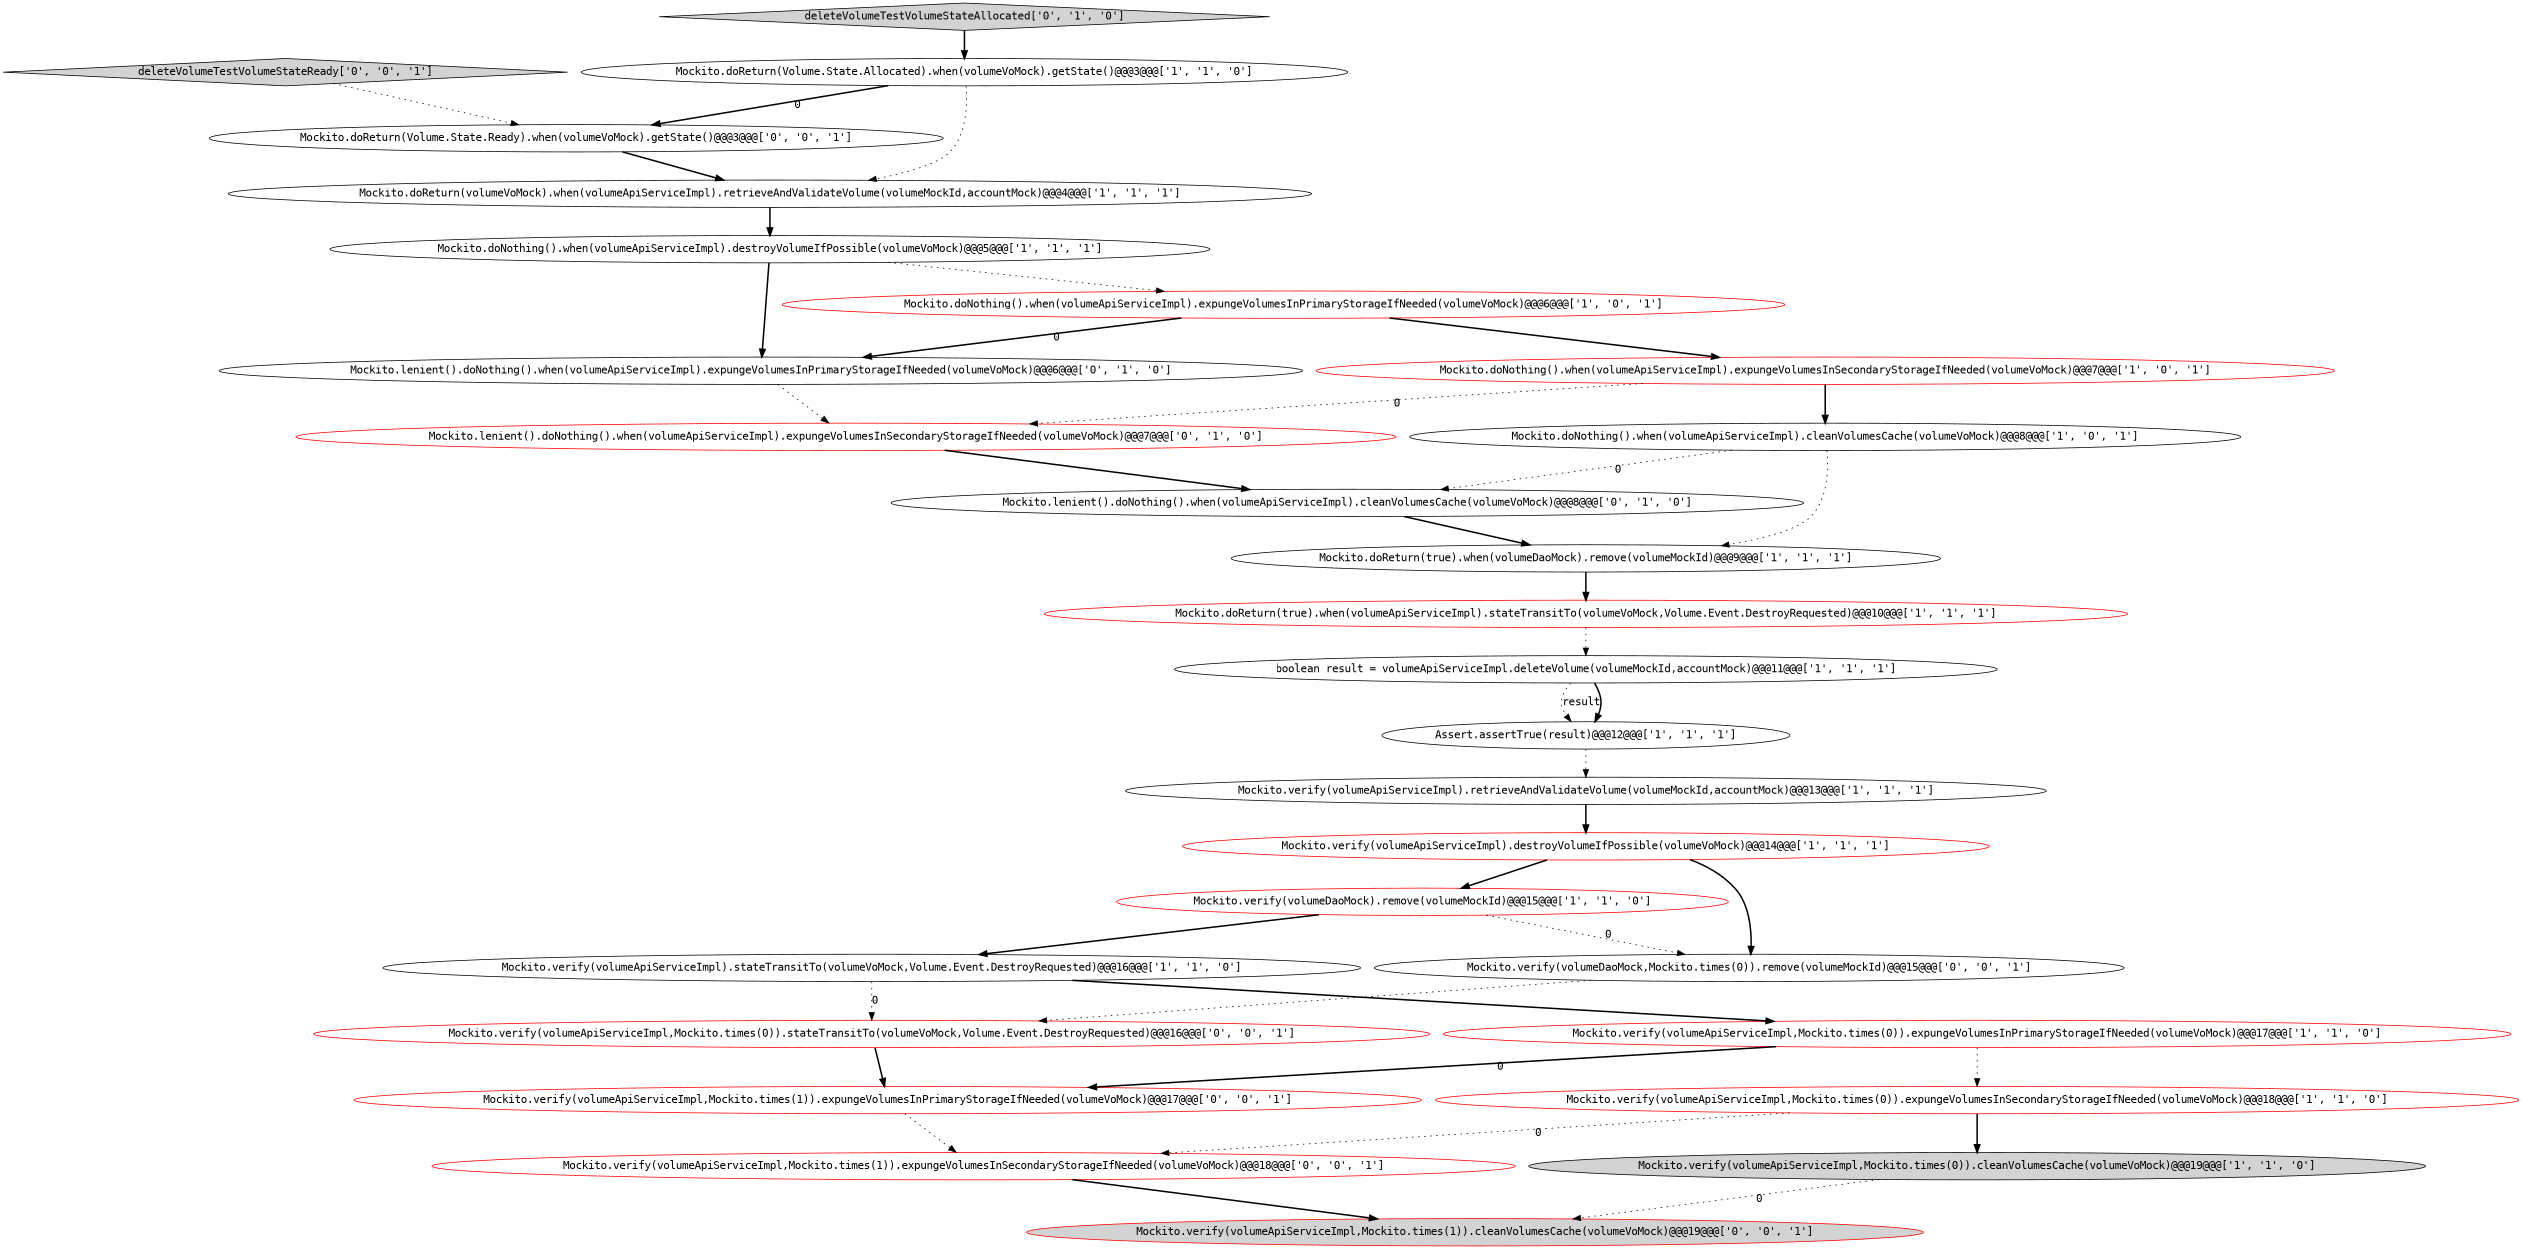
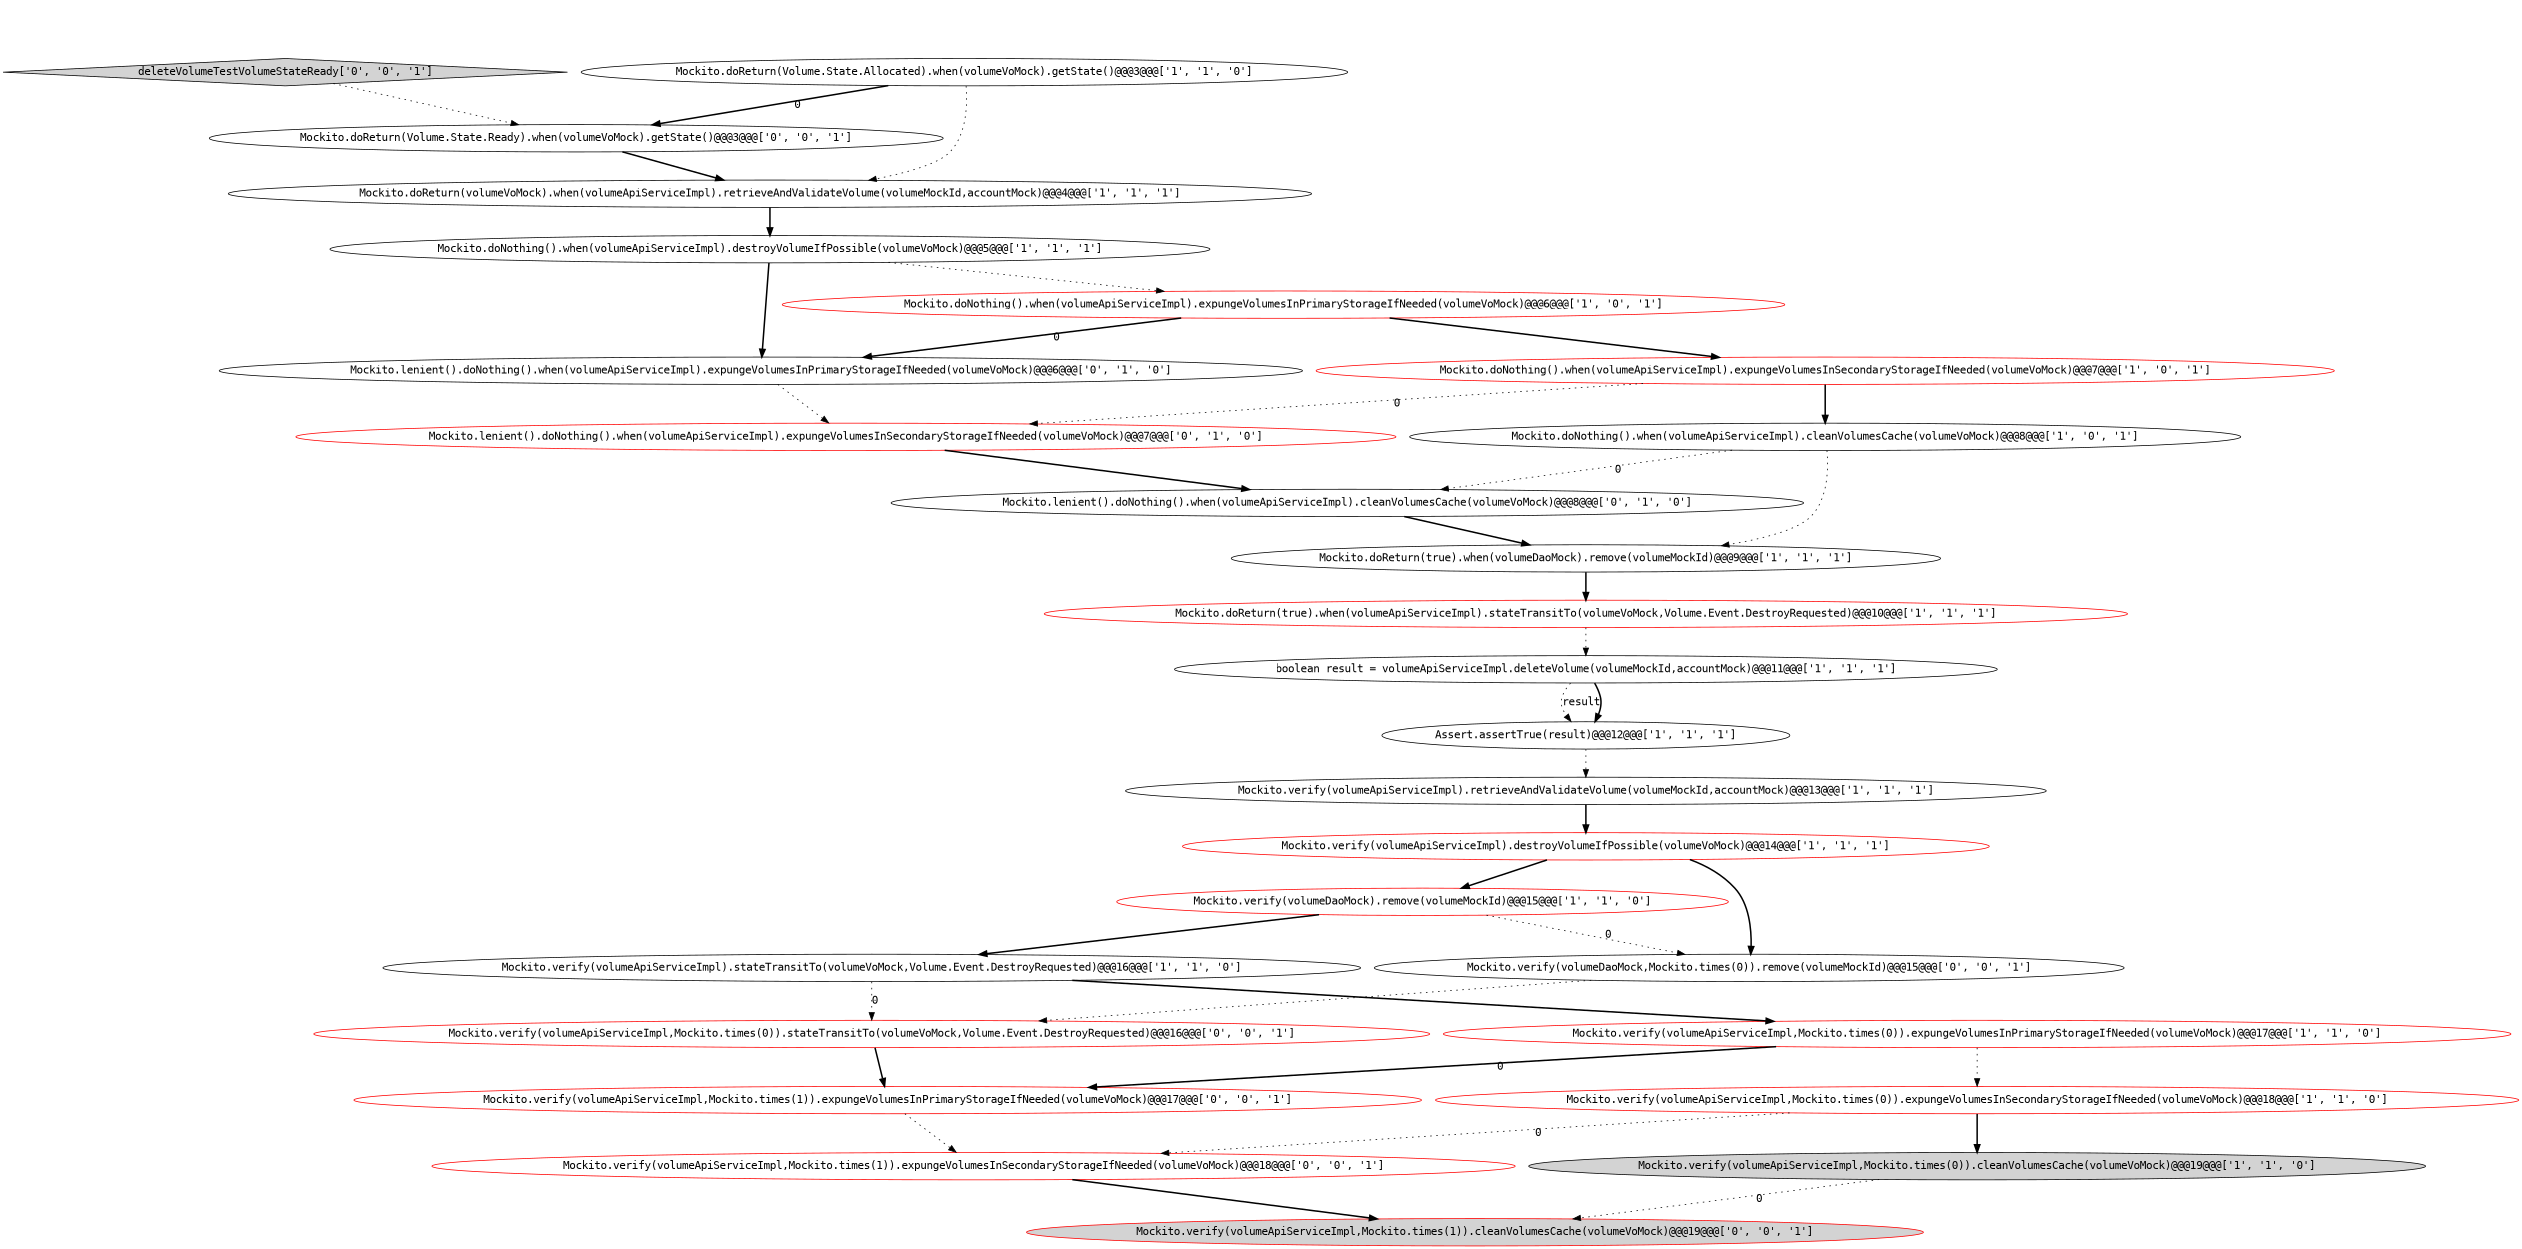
node "deleteVolumeTestVolumeStateAllocated['0', '1', '0']": removed
